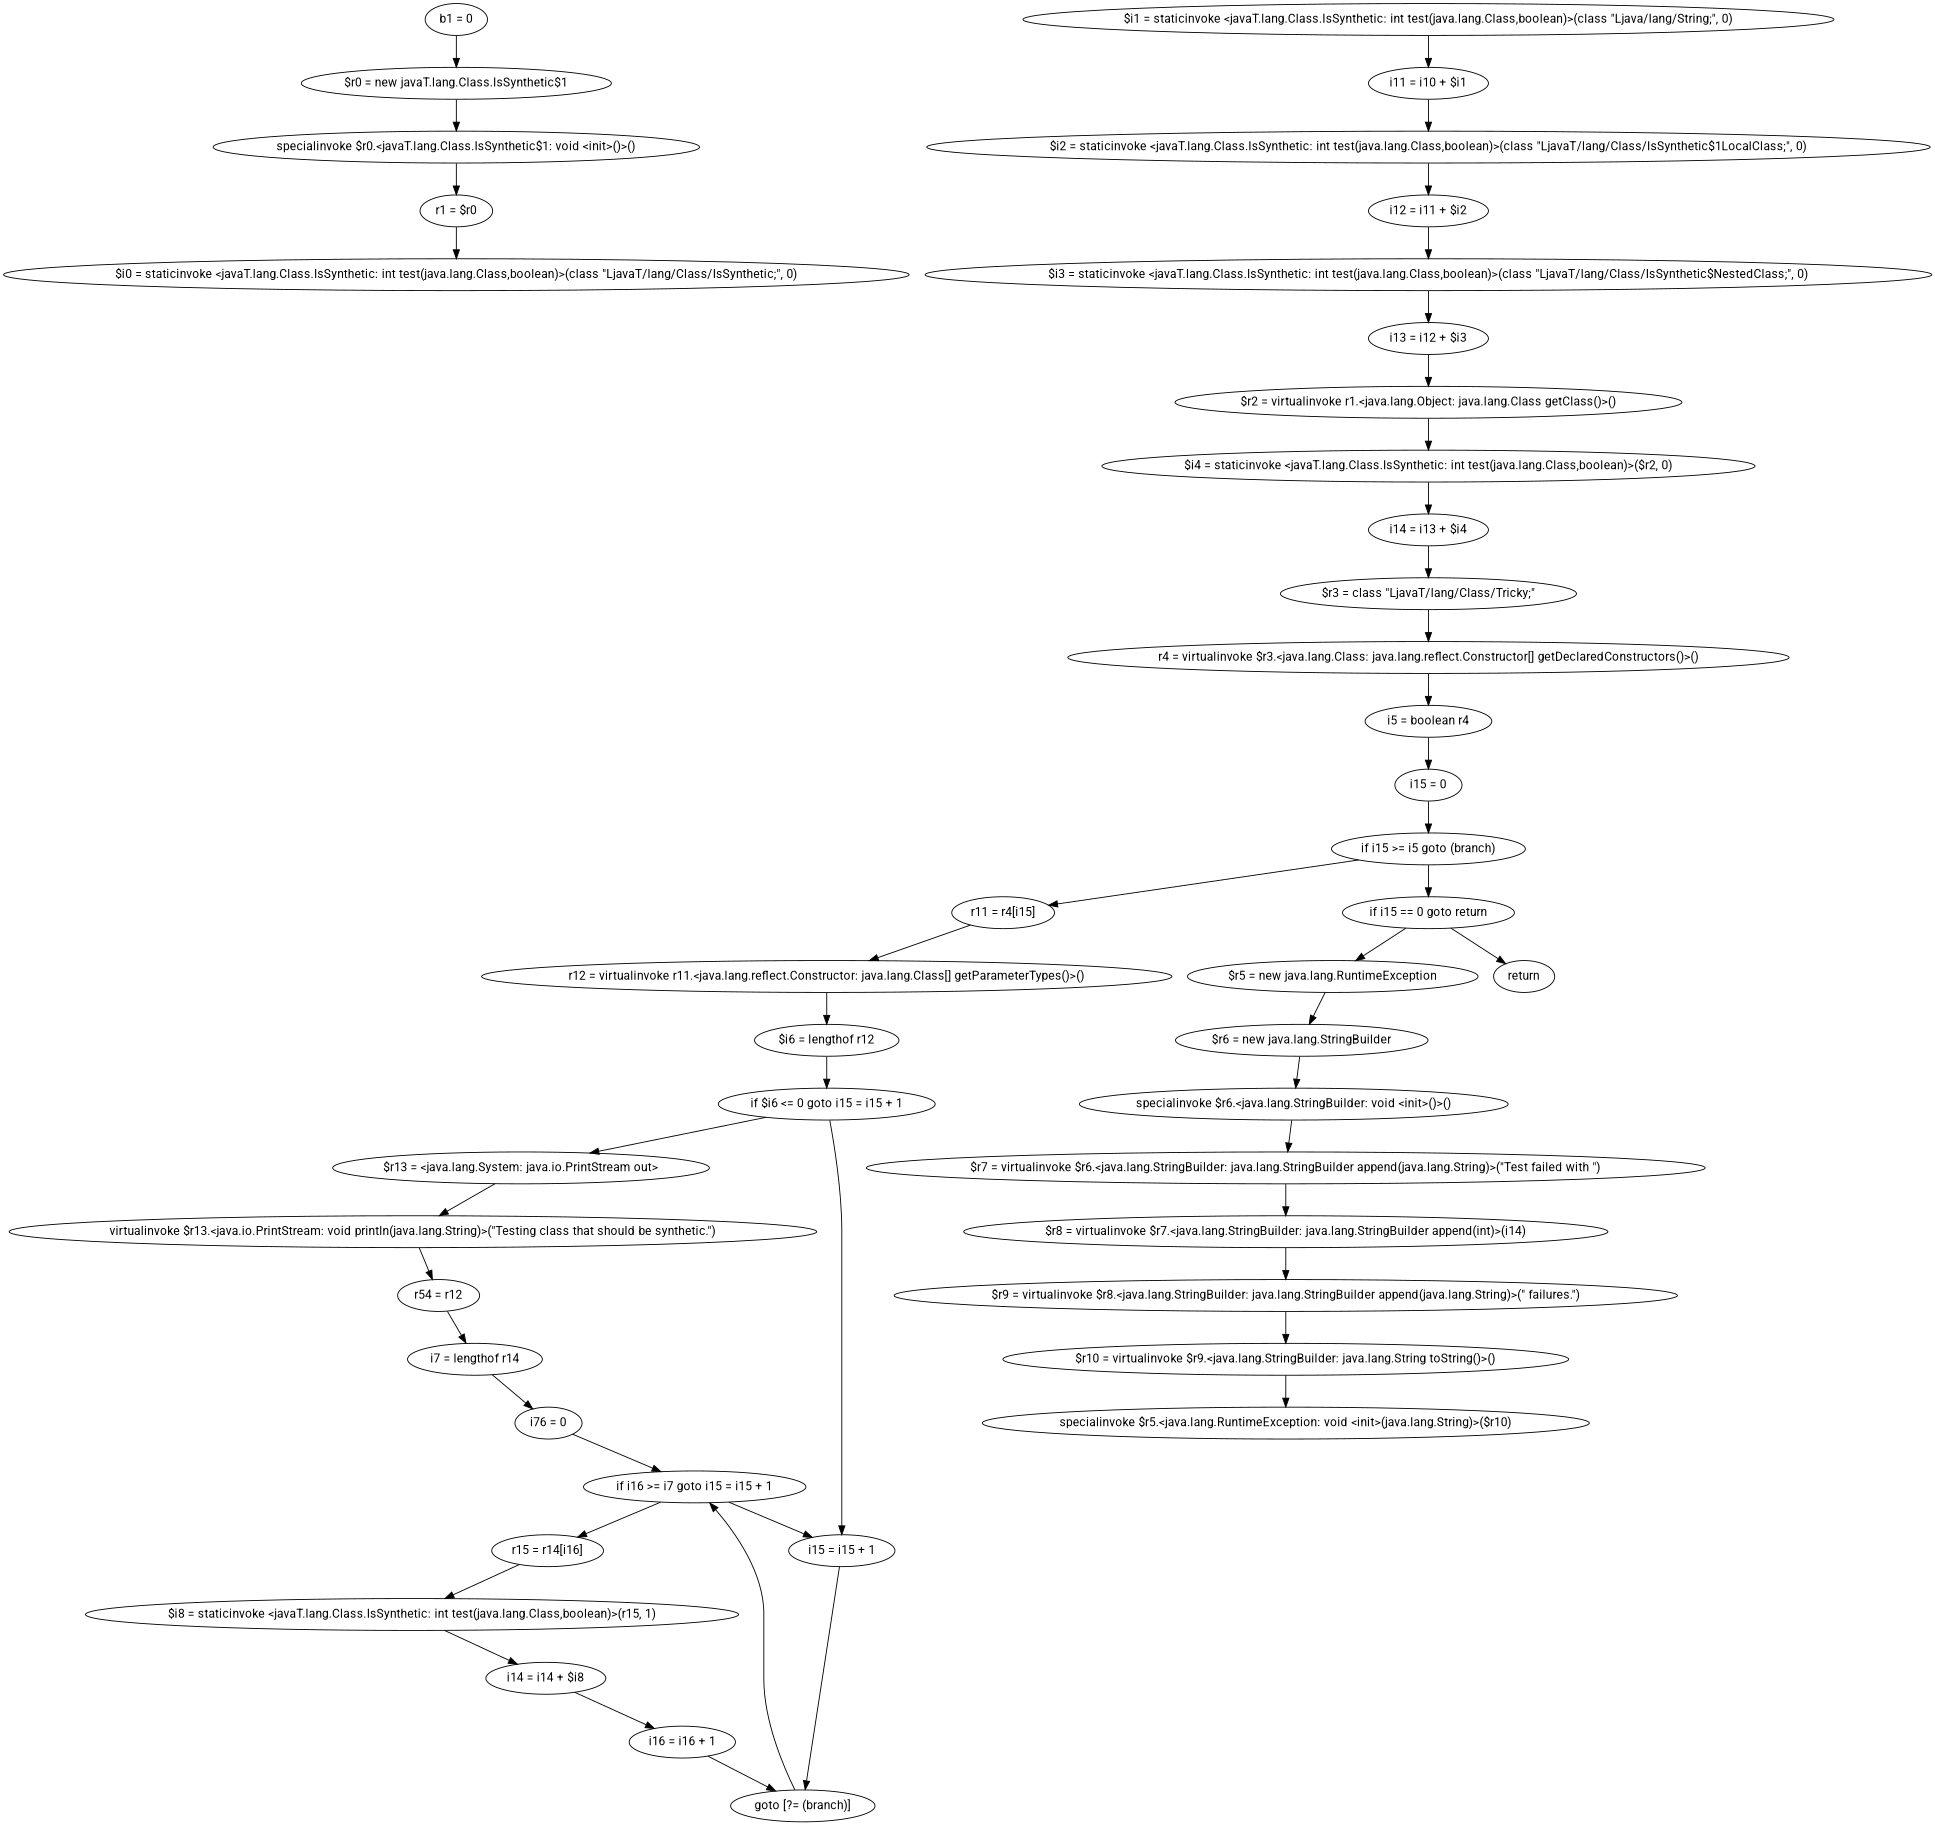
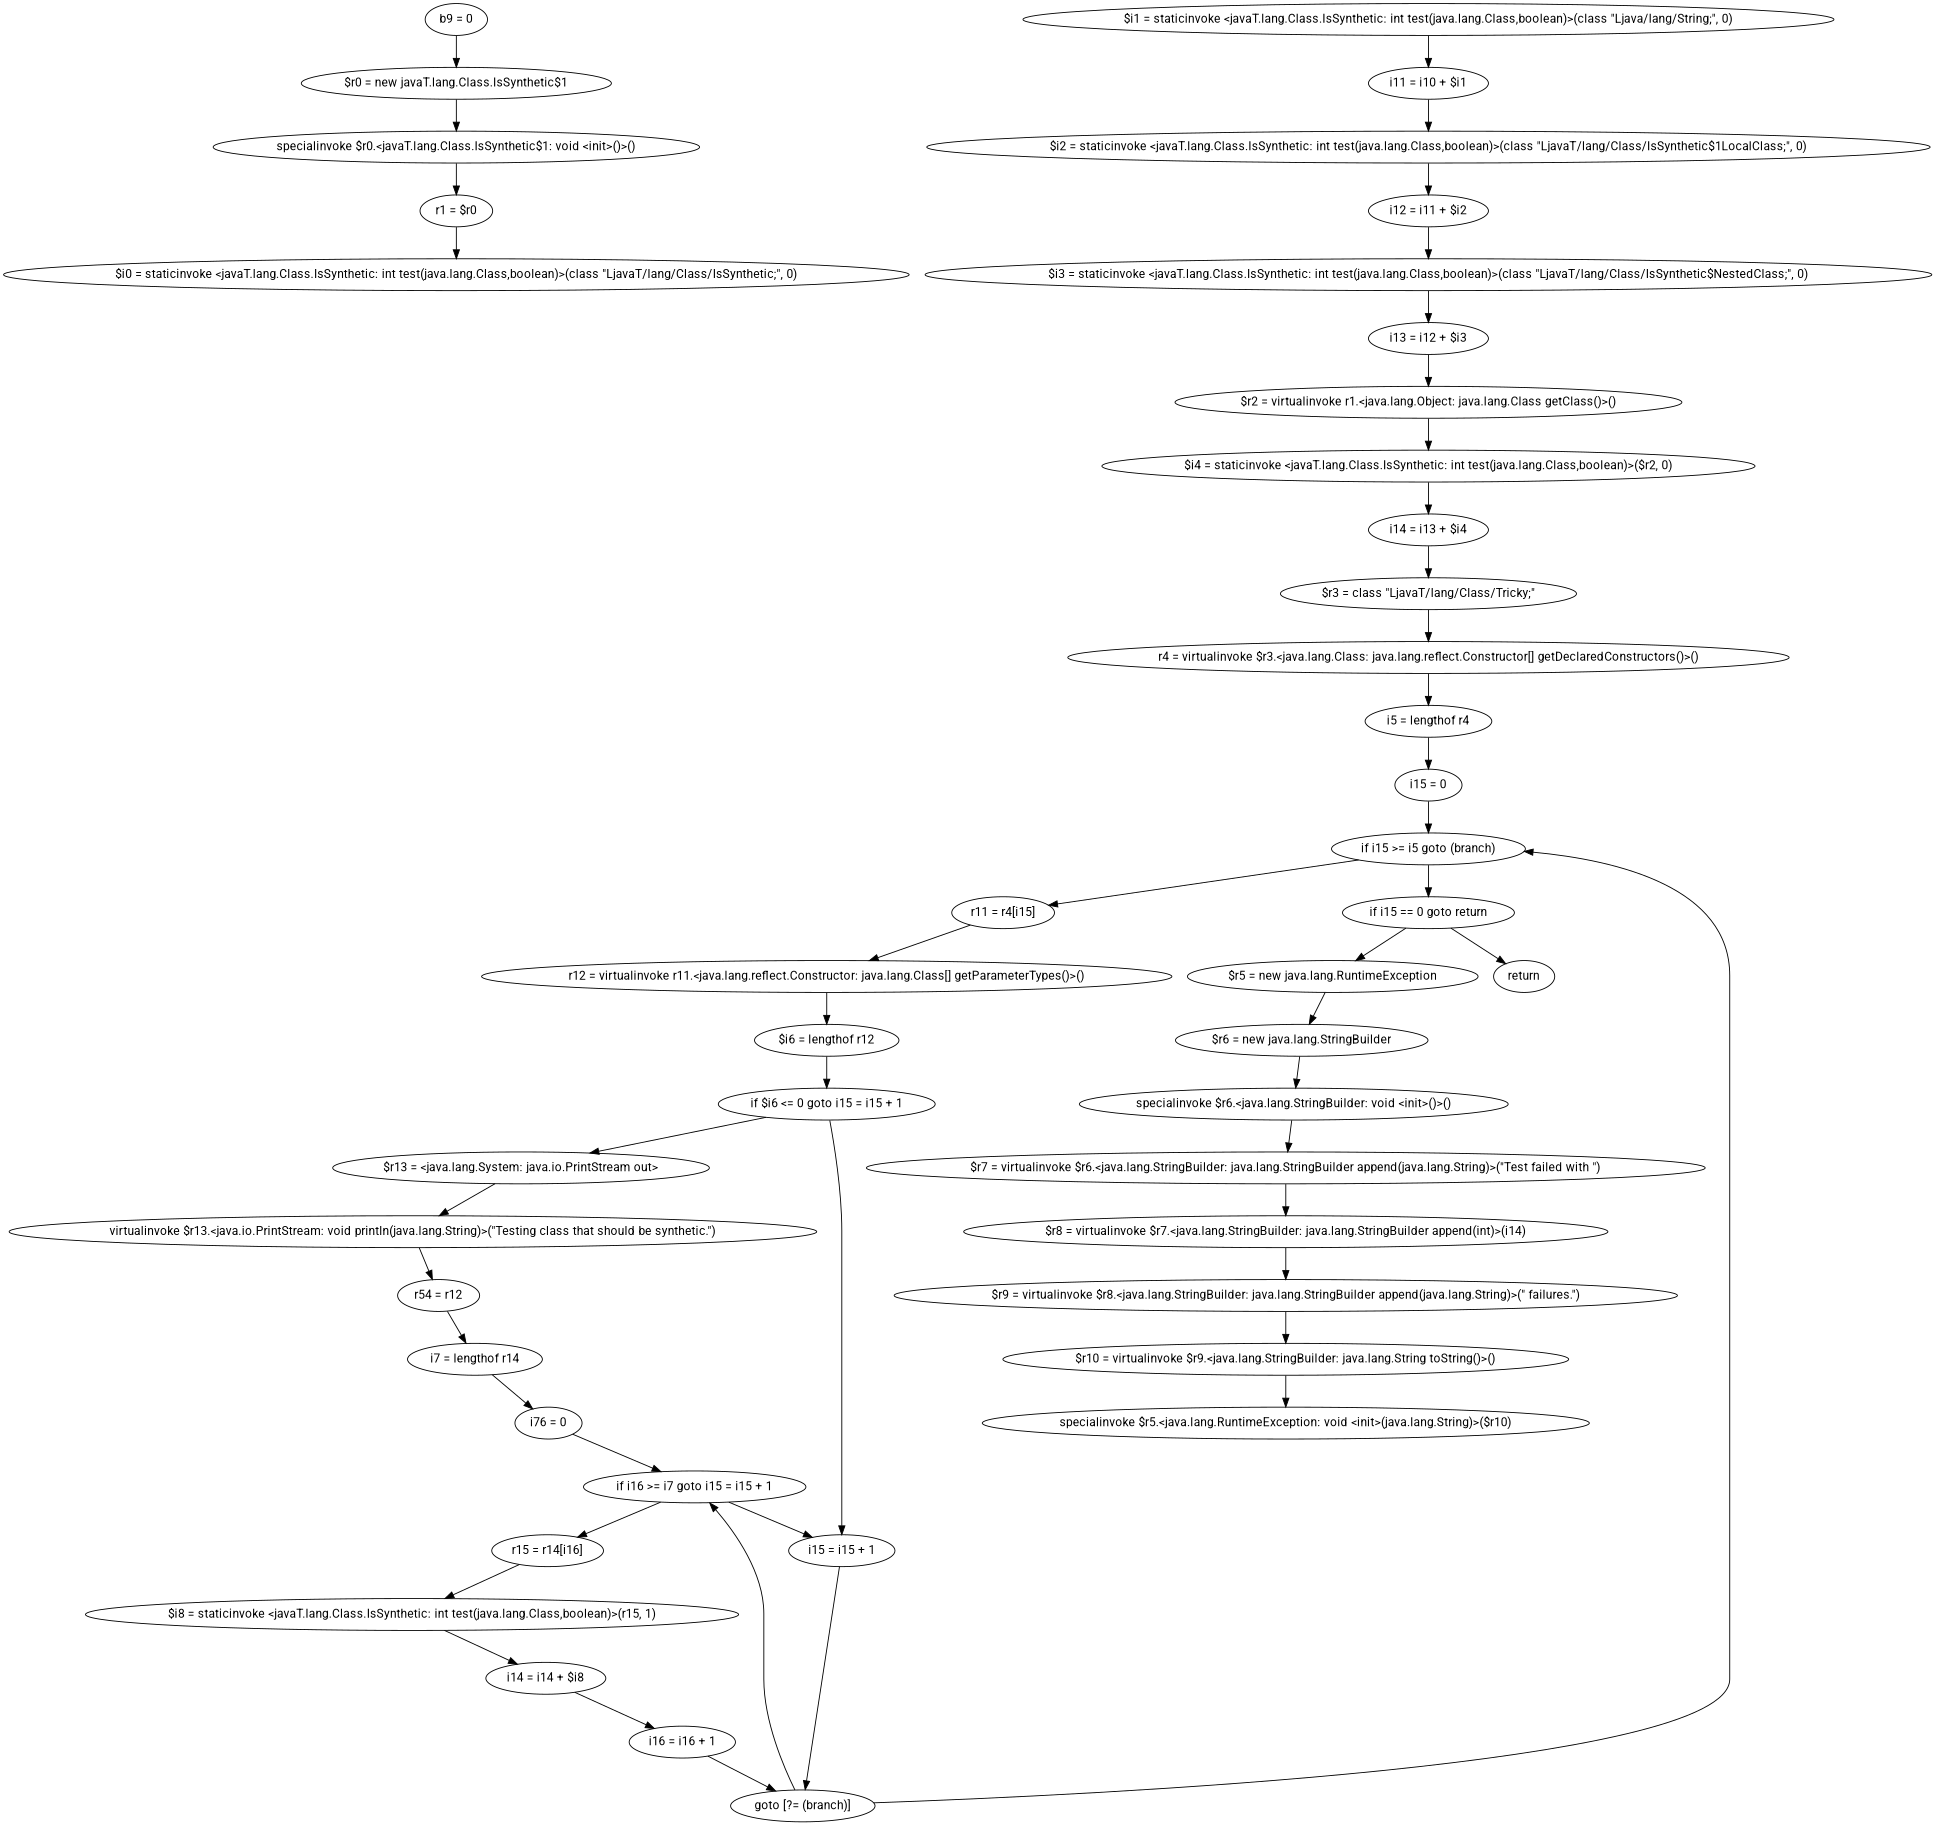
node "b1 = 0": label "b1 = 0" -> "b9 = 0"
node "i5 = boolean r4": label "i5 = boolean r4" -> "i5 = lengthof r4"
edge "goto [?= (branch)]" -> "if i15 >= i5 goto (branch)": added
